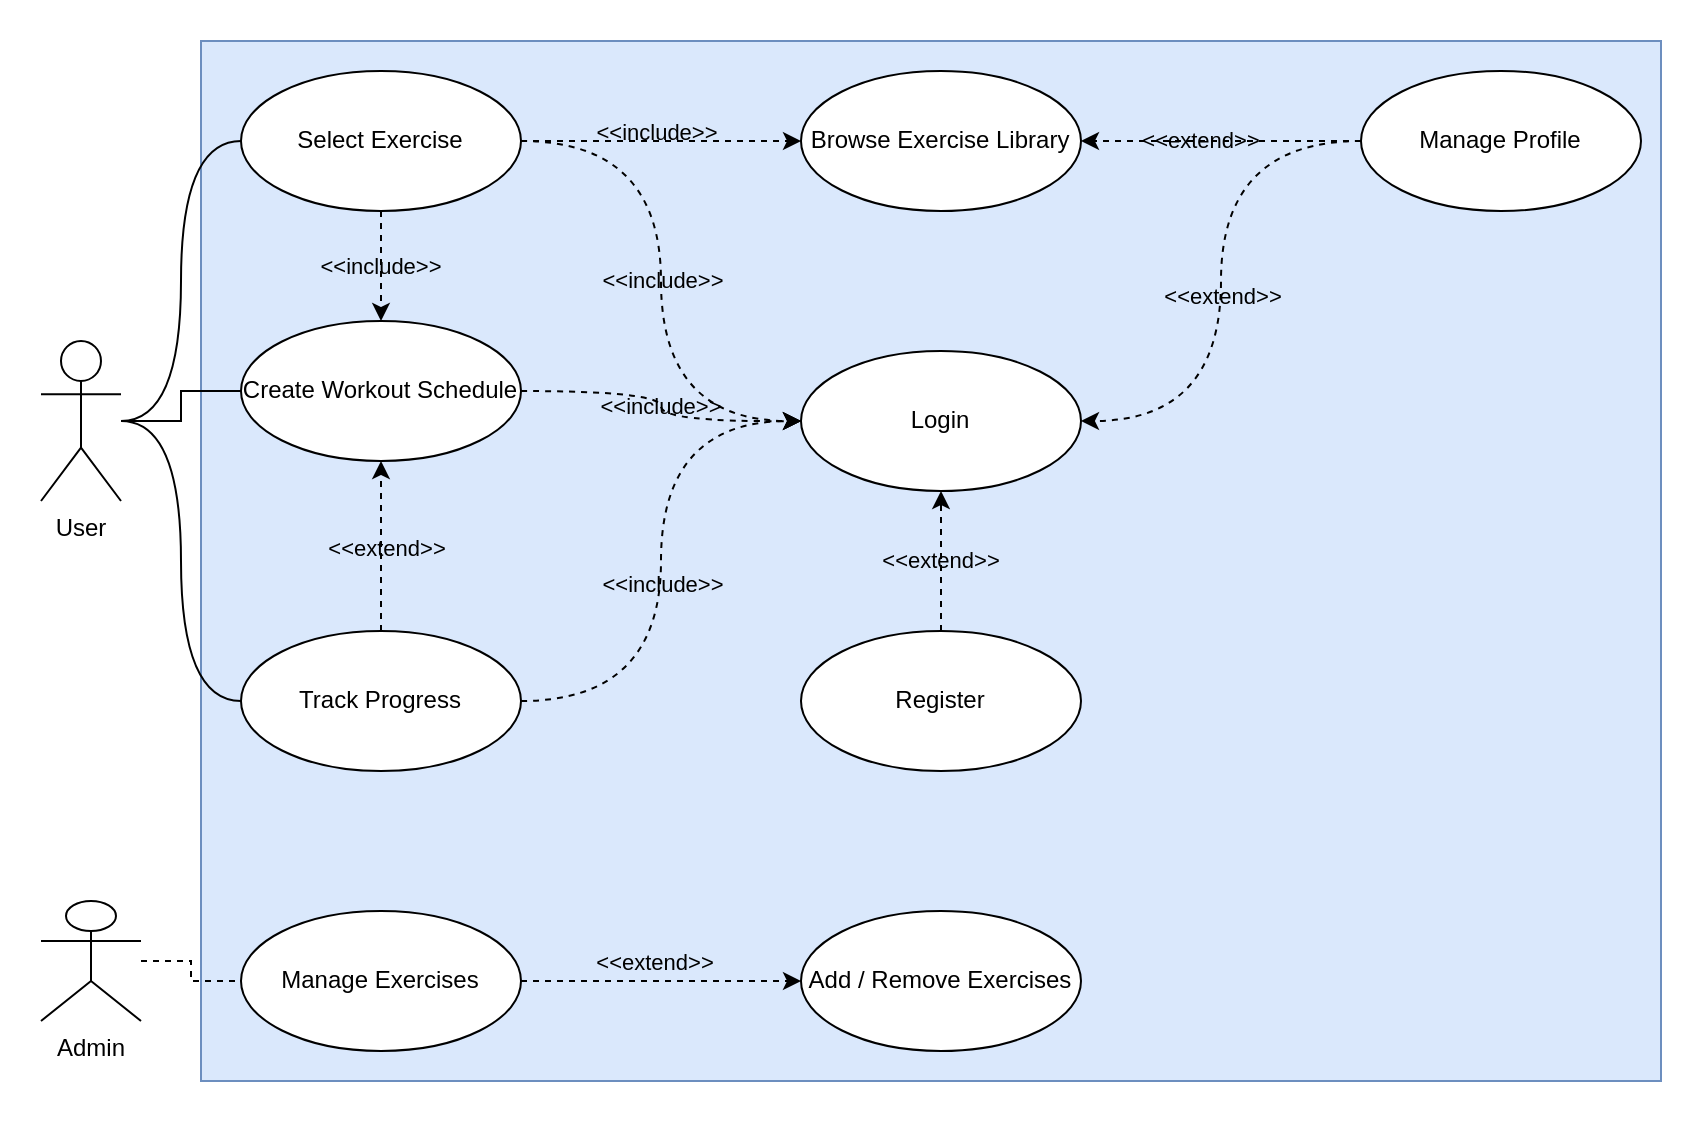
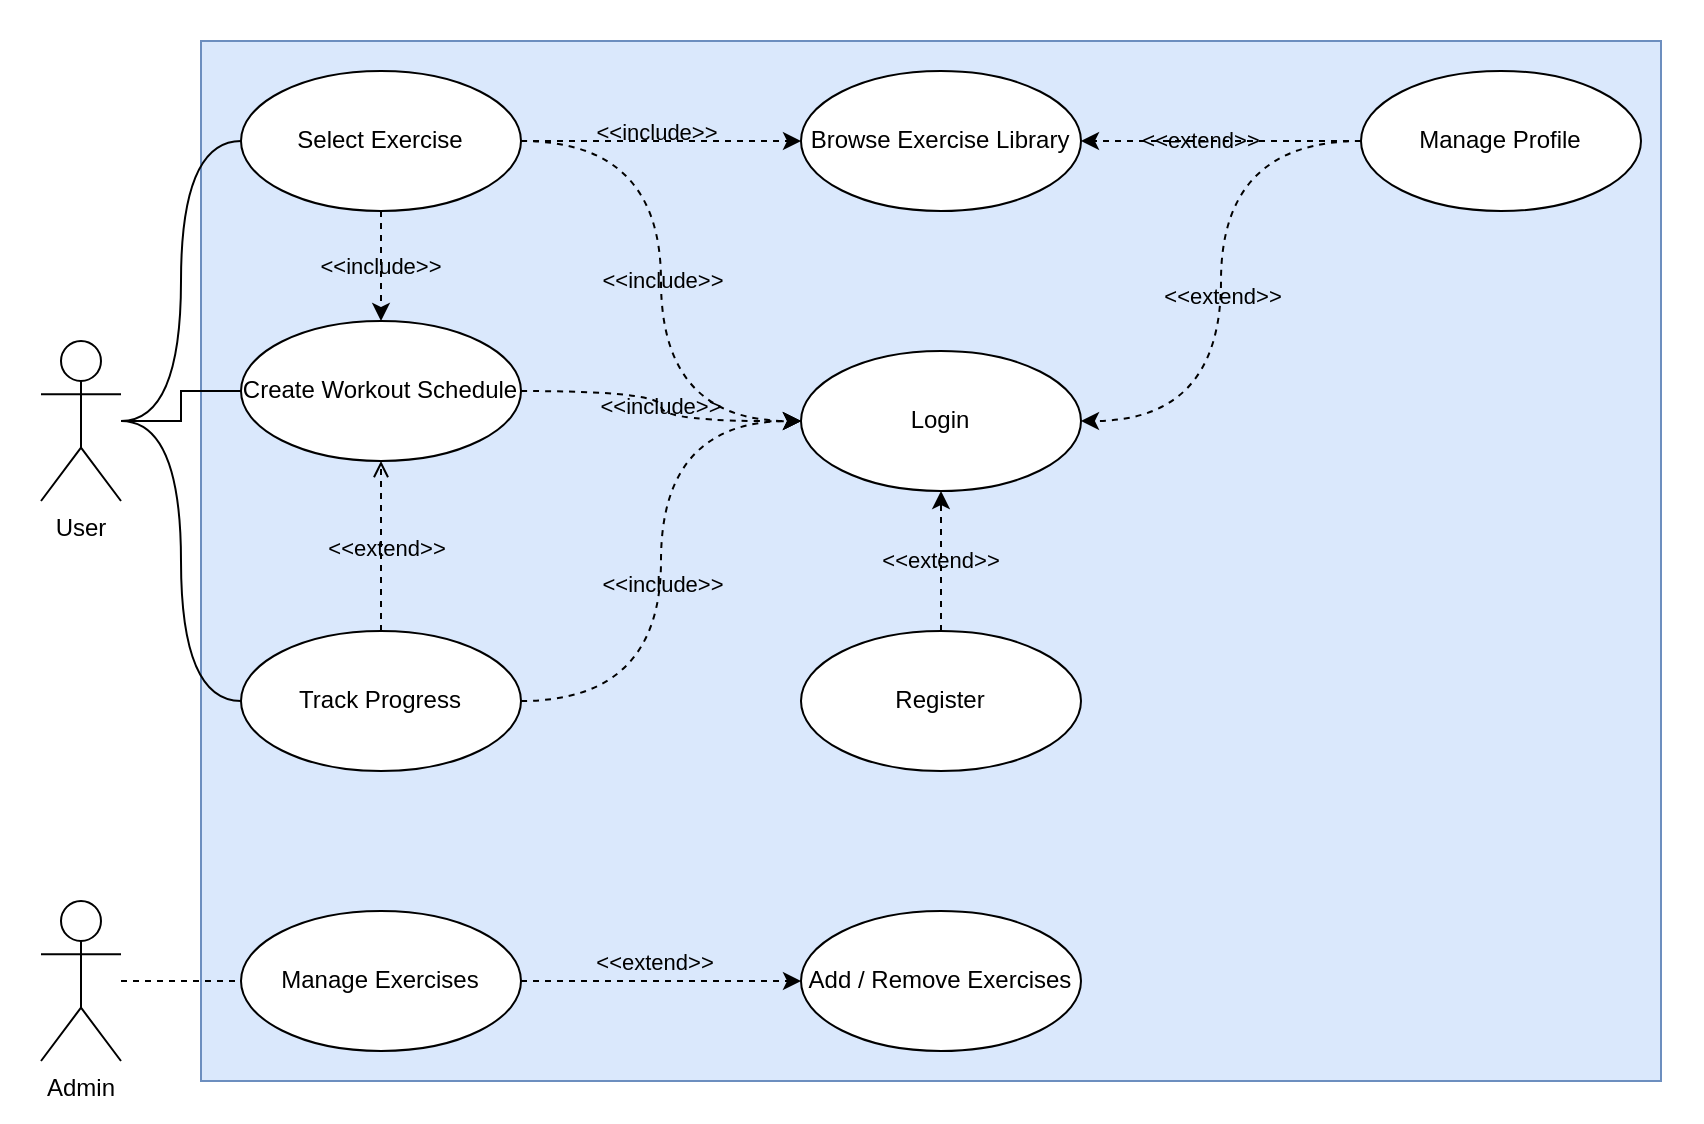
edge "Track Progress" -> "Create Workout Schedule": arrowhead classic -> open
node "Admin": size 100x120 -> 80x160
